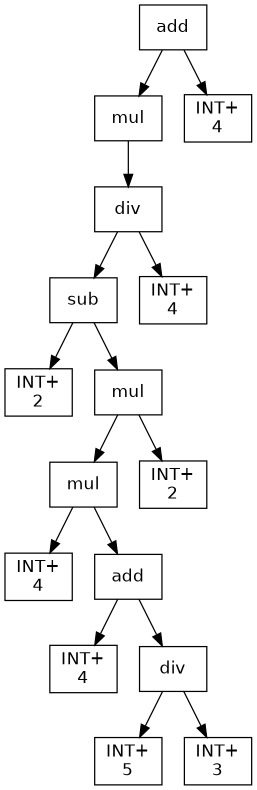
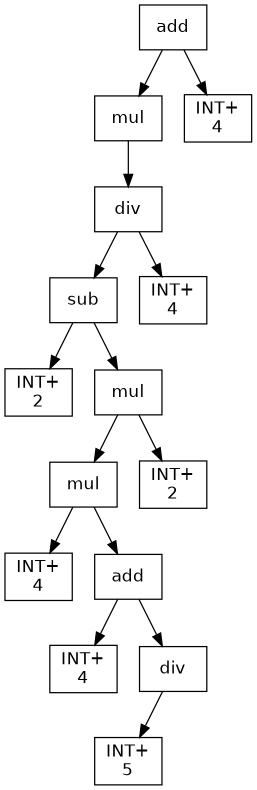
node "INT+ 3": removed
